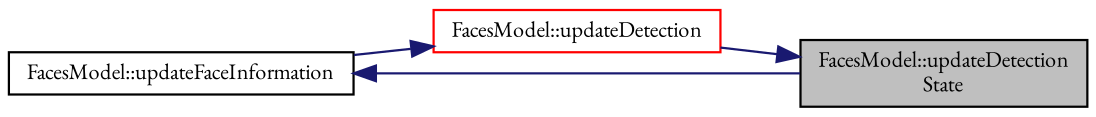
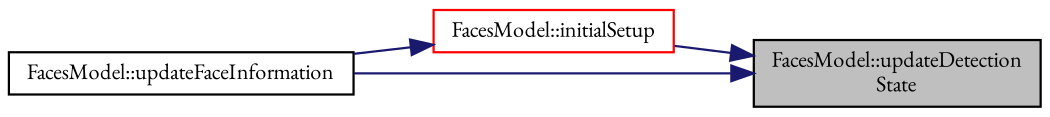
node "FacesModel::updateDetection": label "FacesModel::updateDetection" -> "FacesModel::initialSetup"
edge "FacesModel::updateDetection State" -> "FacesModel::updateFaceInformation": reversed
